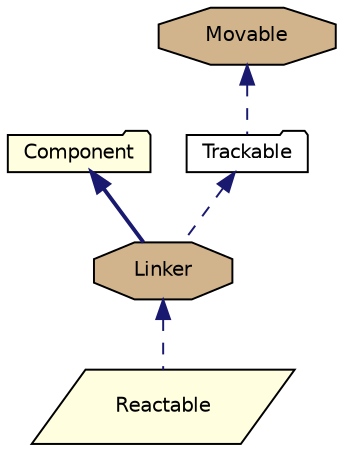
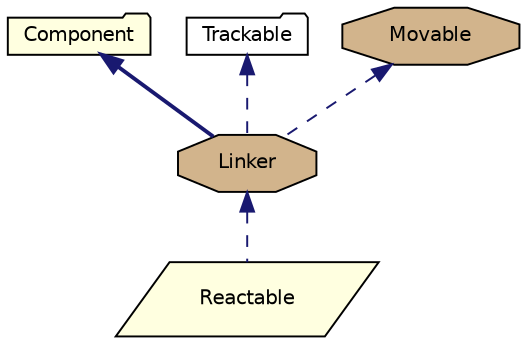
edge "Trackable" -> "Movable": now "Linker" -> "Movable"
